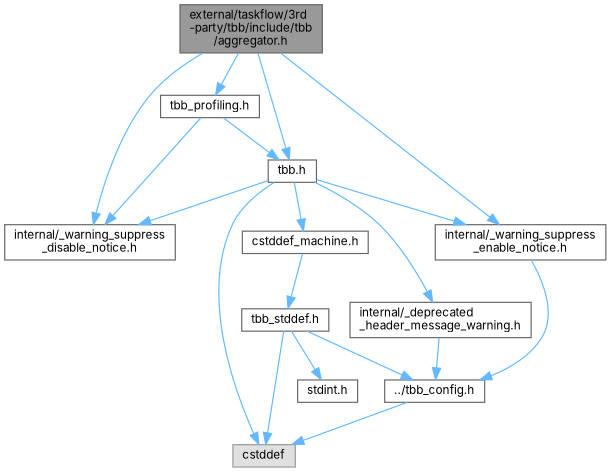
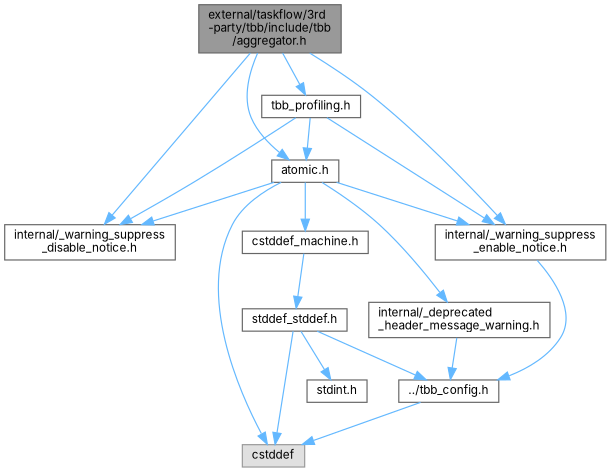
edge "tbb_profiling.h" -> "internal/_warning_suppress _enable_notice.h": added
node "tbb.h": label "tbb.h" -> "atomic.h"
node "tbb_stddef.h": label "tbb_stddef.h" -> "stddef_stddef.h"
